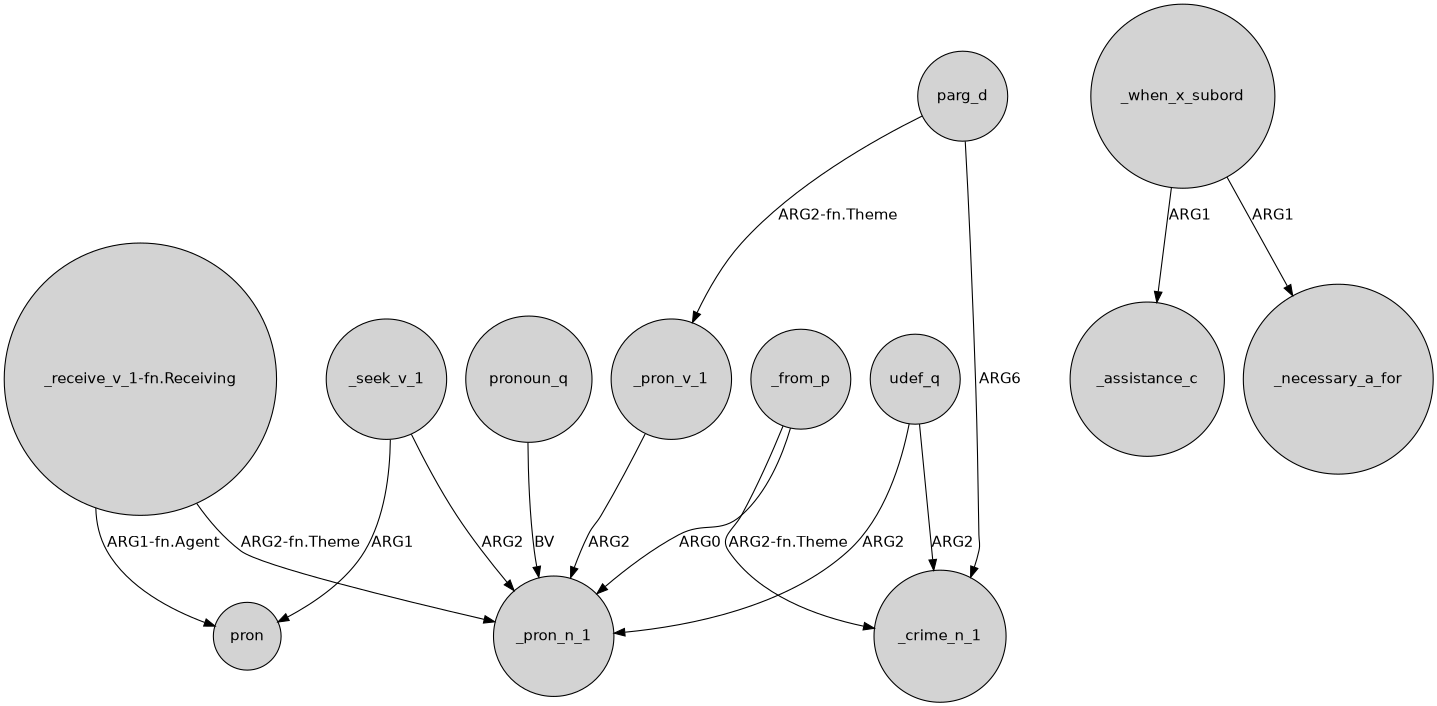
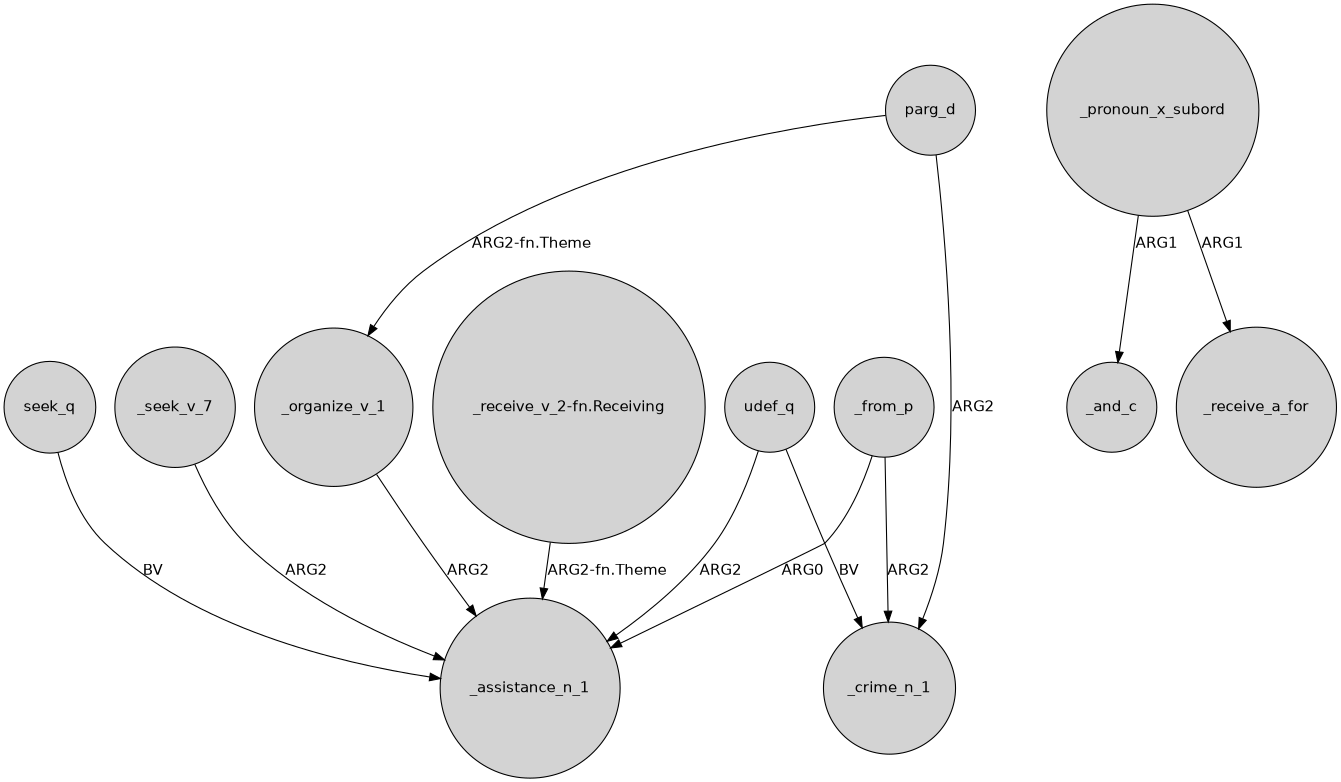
node "_when_x_subord": label "_when_x_subord" -> "_pronoun_x_subord"
node "_receive_v_1-fn.Receiving": label "_receive_v_1-fn.Receiving" -> "_receive_v_2-fn.Receiving"
node "_seek_v_1": label "_seek_v_1" -> "_seek_v_7"
node "pronoun_q": label "pronoun_q" -> "seek_q"
node "_pron_v_1": label "_pron_v_1" -> "_organize_v_1"
edge "parg_d" -> "_crime_n_1": label "ARG6" -> "ARG2"
node "_assistance_c": label "_assistance_c" -> "_and_c"
node "_necessary_a_for": label "_necessary_a_for" -> "_receive_a_for"
edge "_from_p" -> "_crime_n_1": label "ARG2-fn.Theme" -> "ARG2"
edge "udef_q" -> "_crime_n_1": label "ARG2" -> "BV"
node "pron": removed
node "_pron_n_1": label "_pron_n_1" -> "_assistance_n_1"
